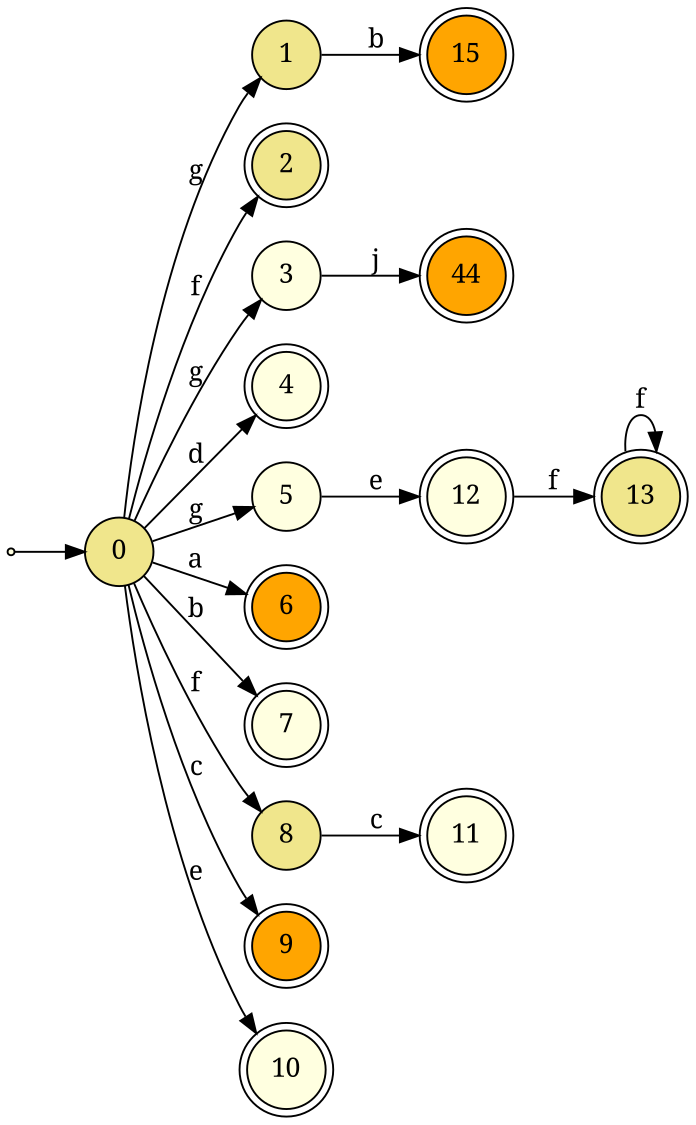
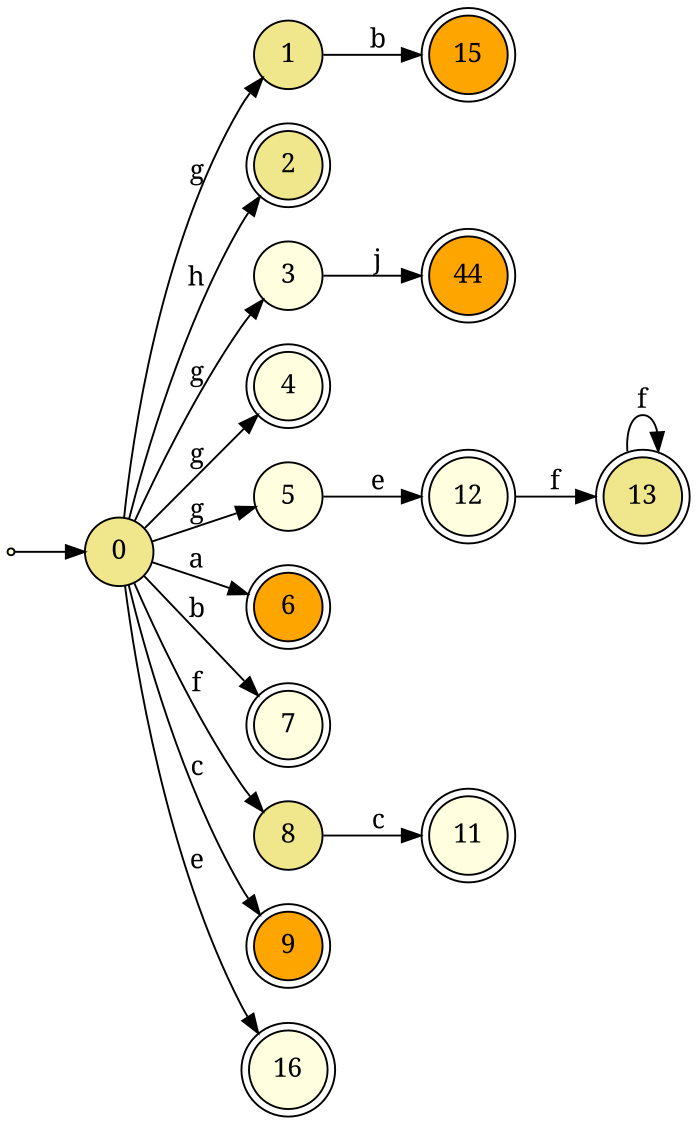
edge "0" -> "2": label "f" -> "h"
edge "0" -> "4": label "d" -> "g"
node "10": label "10" -> "16"
